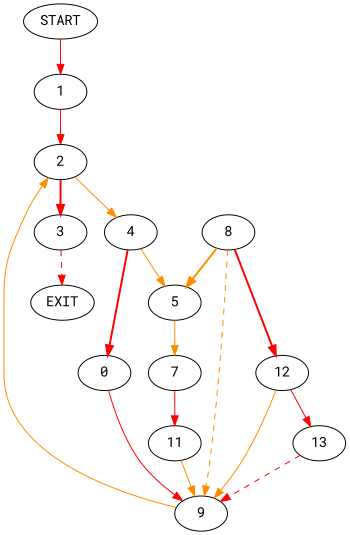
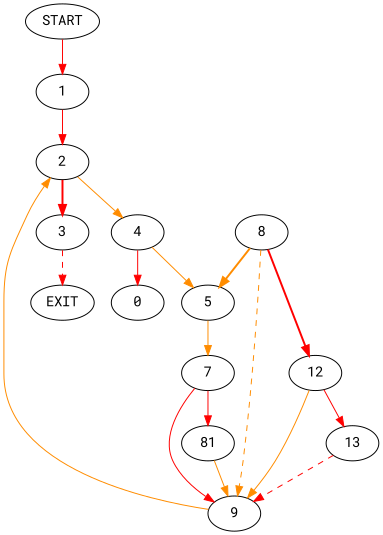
edge "4" -> "0": style bold -> solid
node "11": label "11" -> "81"
edge "0" -> "9": now "7" -> "9"
